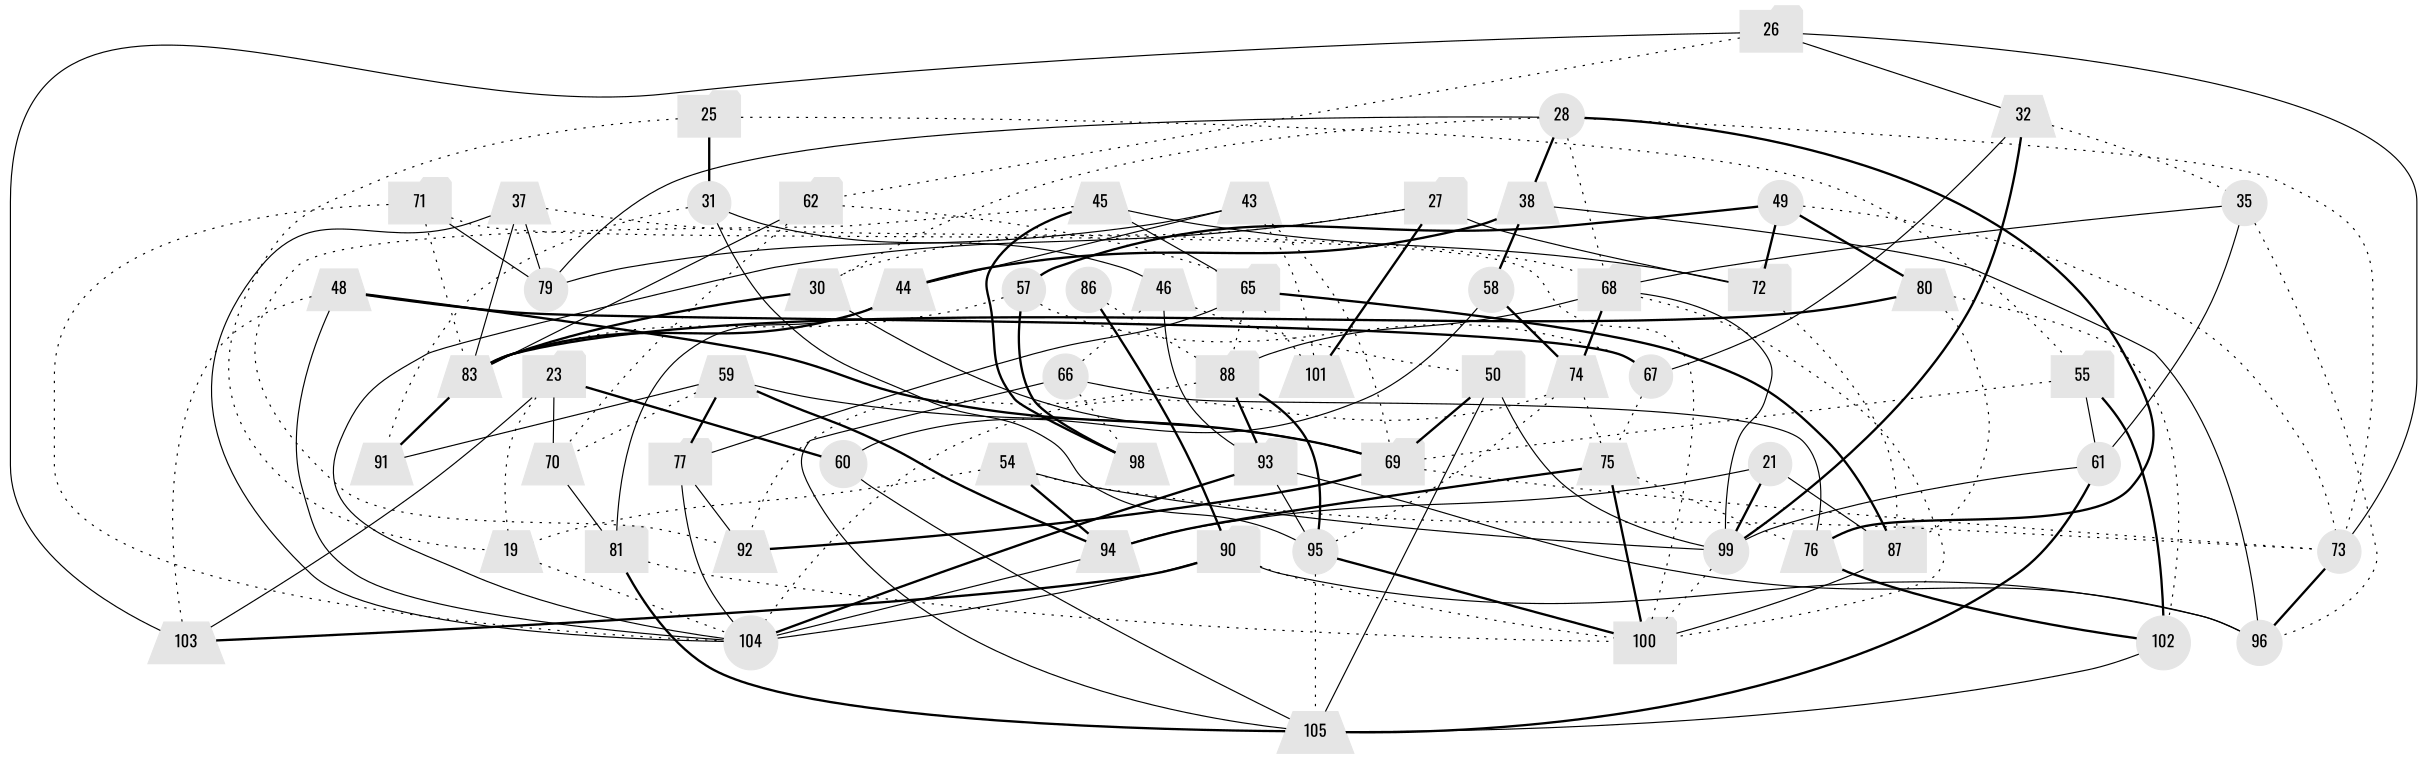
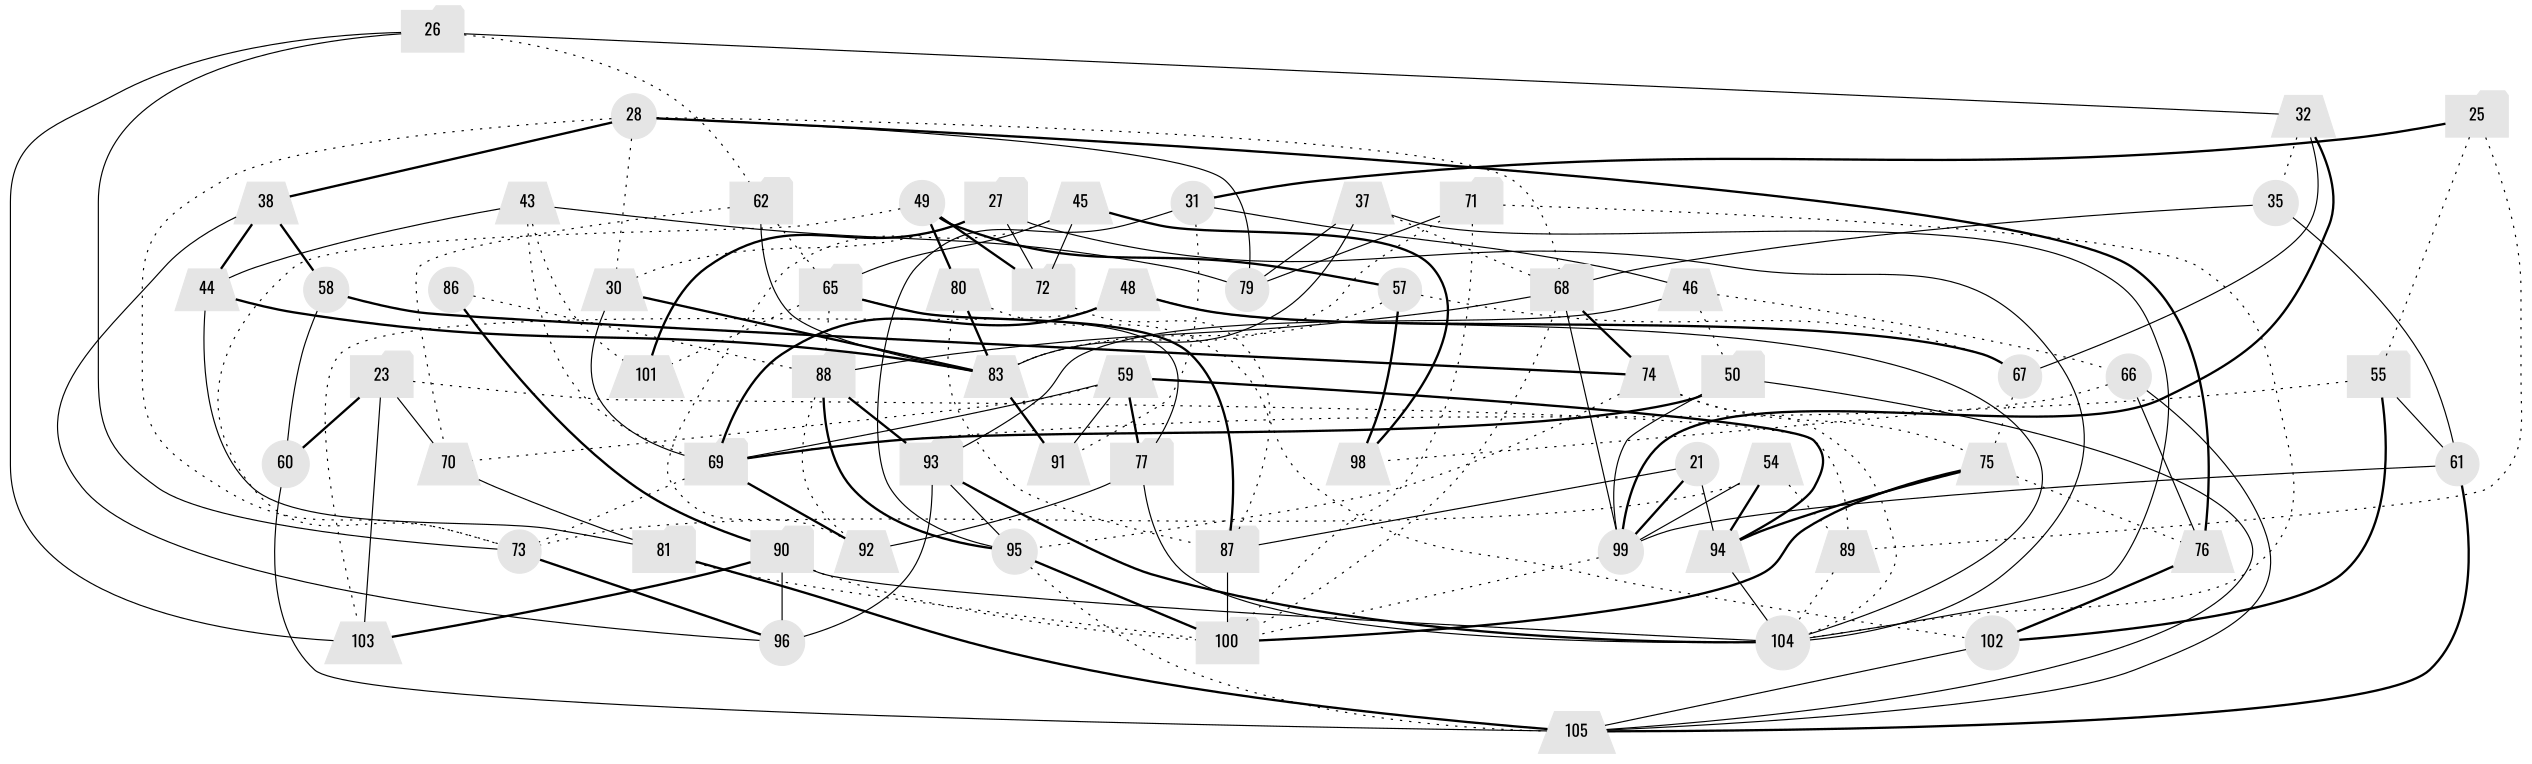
edge "35" -- "96": removed
node "19": label "19" -> "89"
